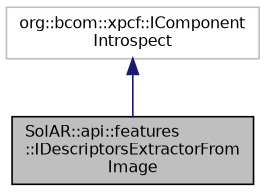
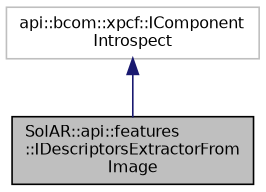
node "org::bcom::xpcf::IComponent Introspect": label "org::bcom::xpcf::IComponent Introspect" -> "api::bcom::xpcf::IComponent Introspect"
